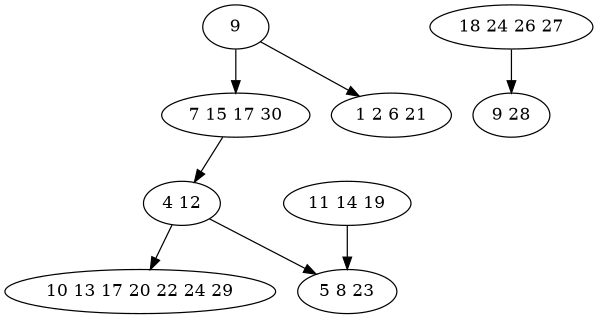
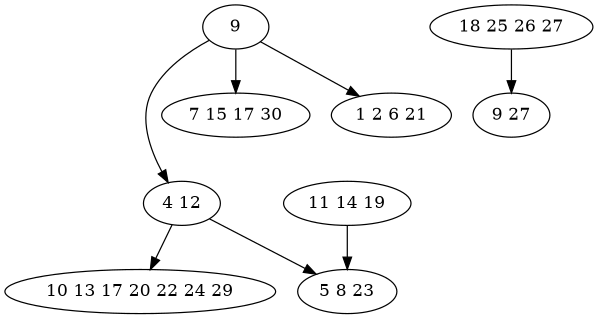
node "18 24 26 27": label "18 24 26 27" -> "18 25 26 27"
node "9 28": label "9 28" -> "9 27"
edge "7 15 17 30" -> "4 12": now "9" -> "4 12"
